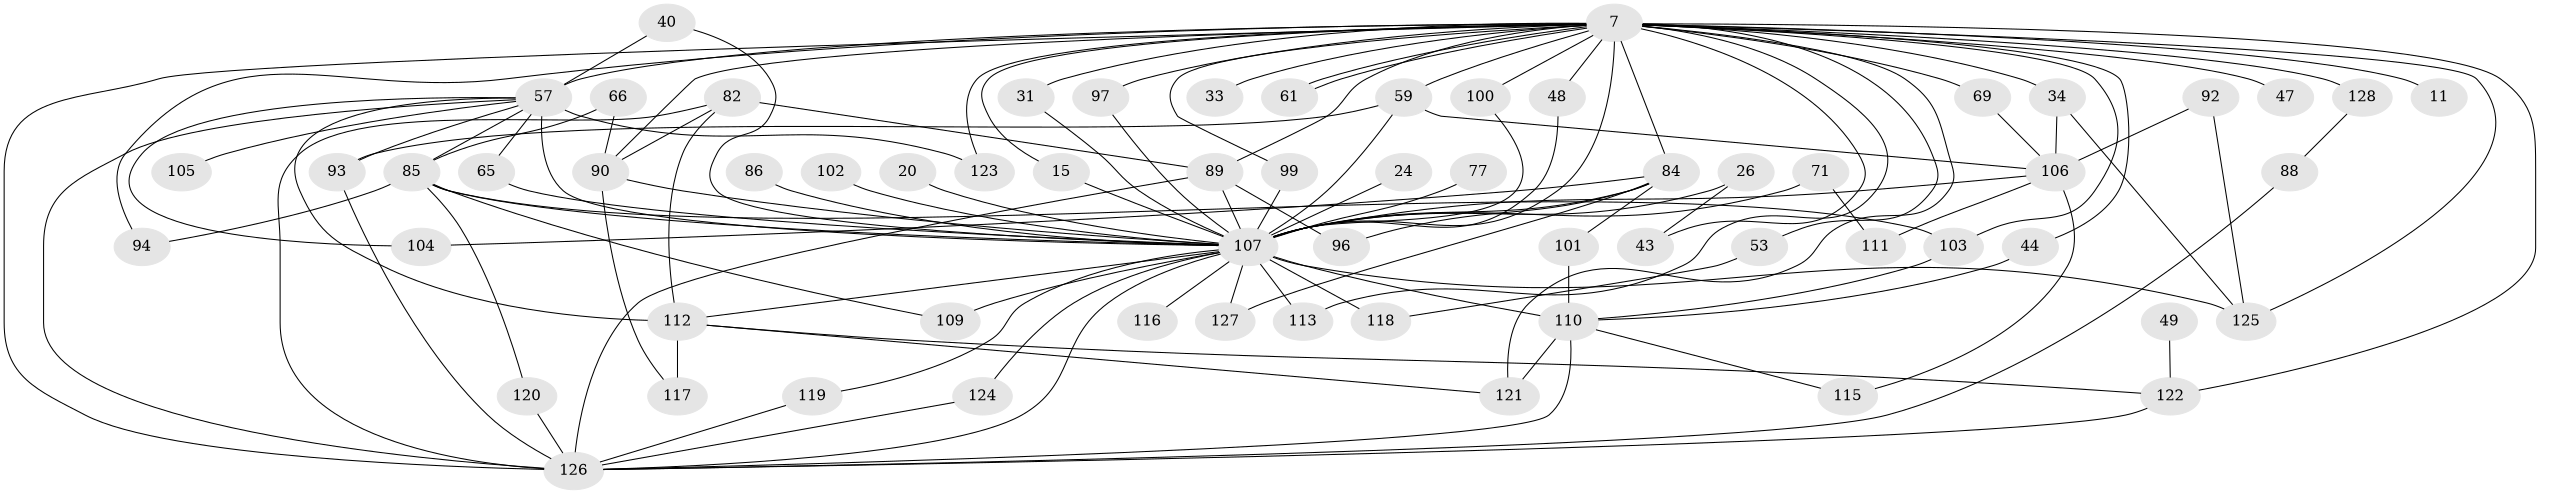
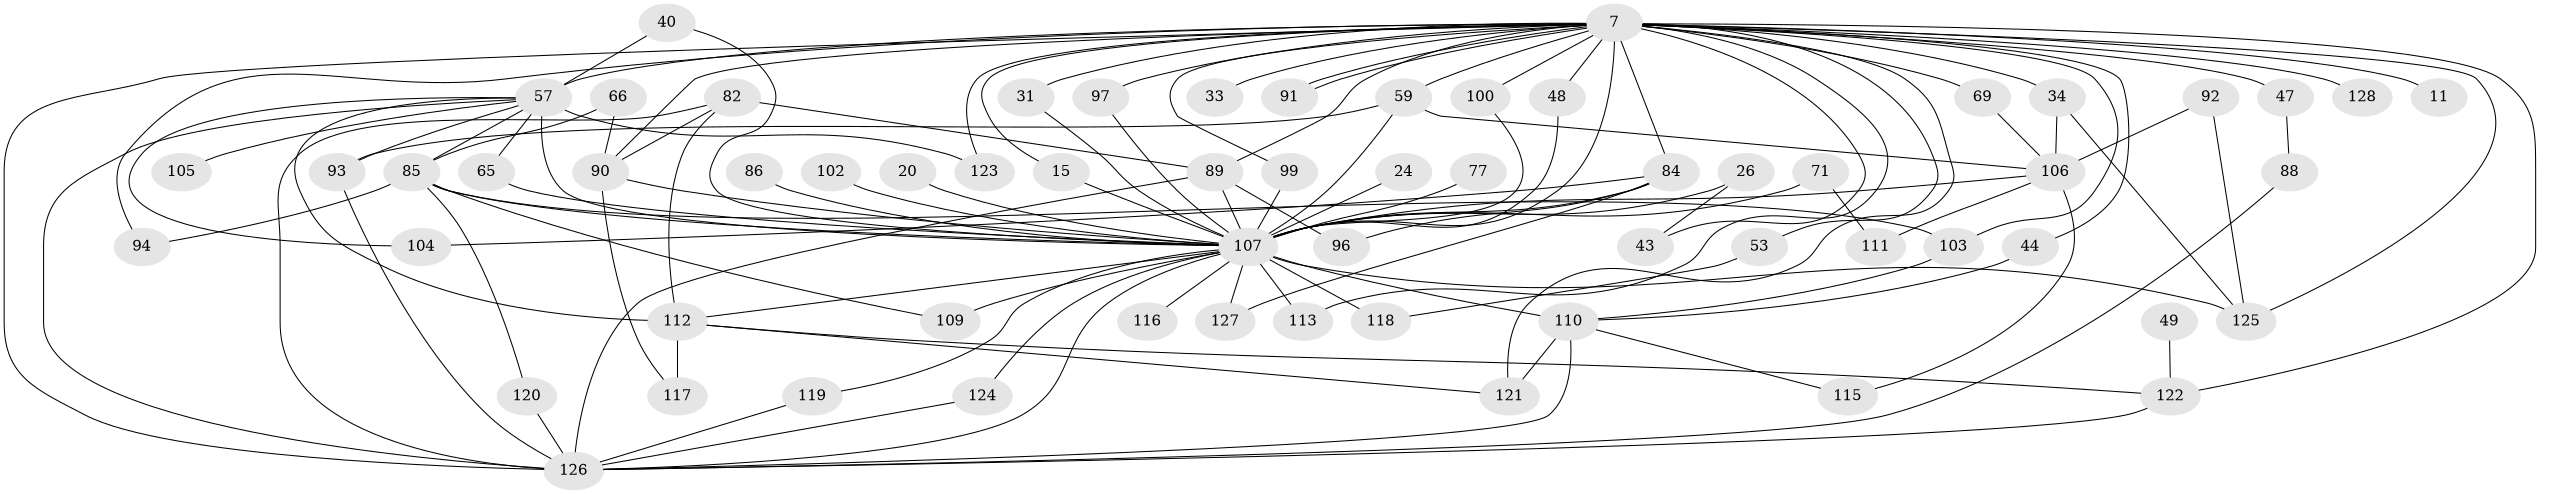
node "61": label "61" -> "91"
edge "128" -- "88": now "47" -- "88"
node "101": removed
